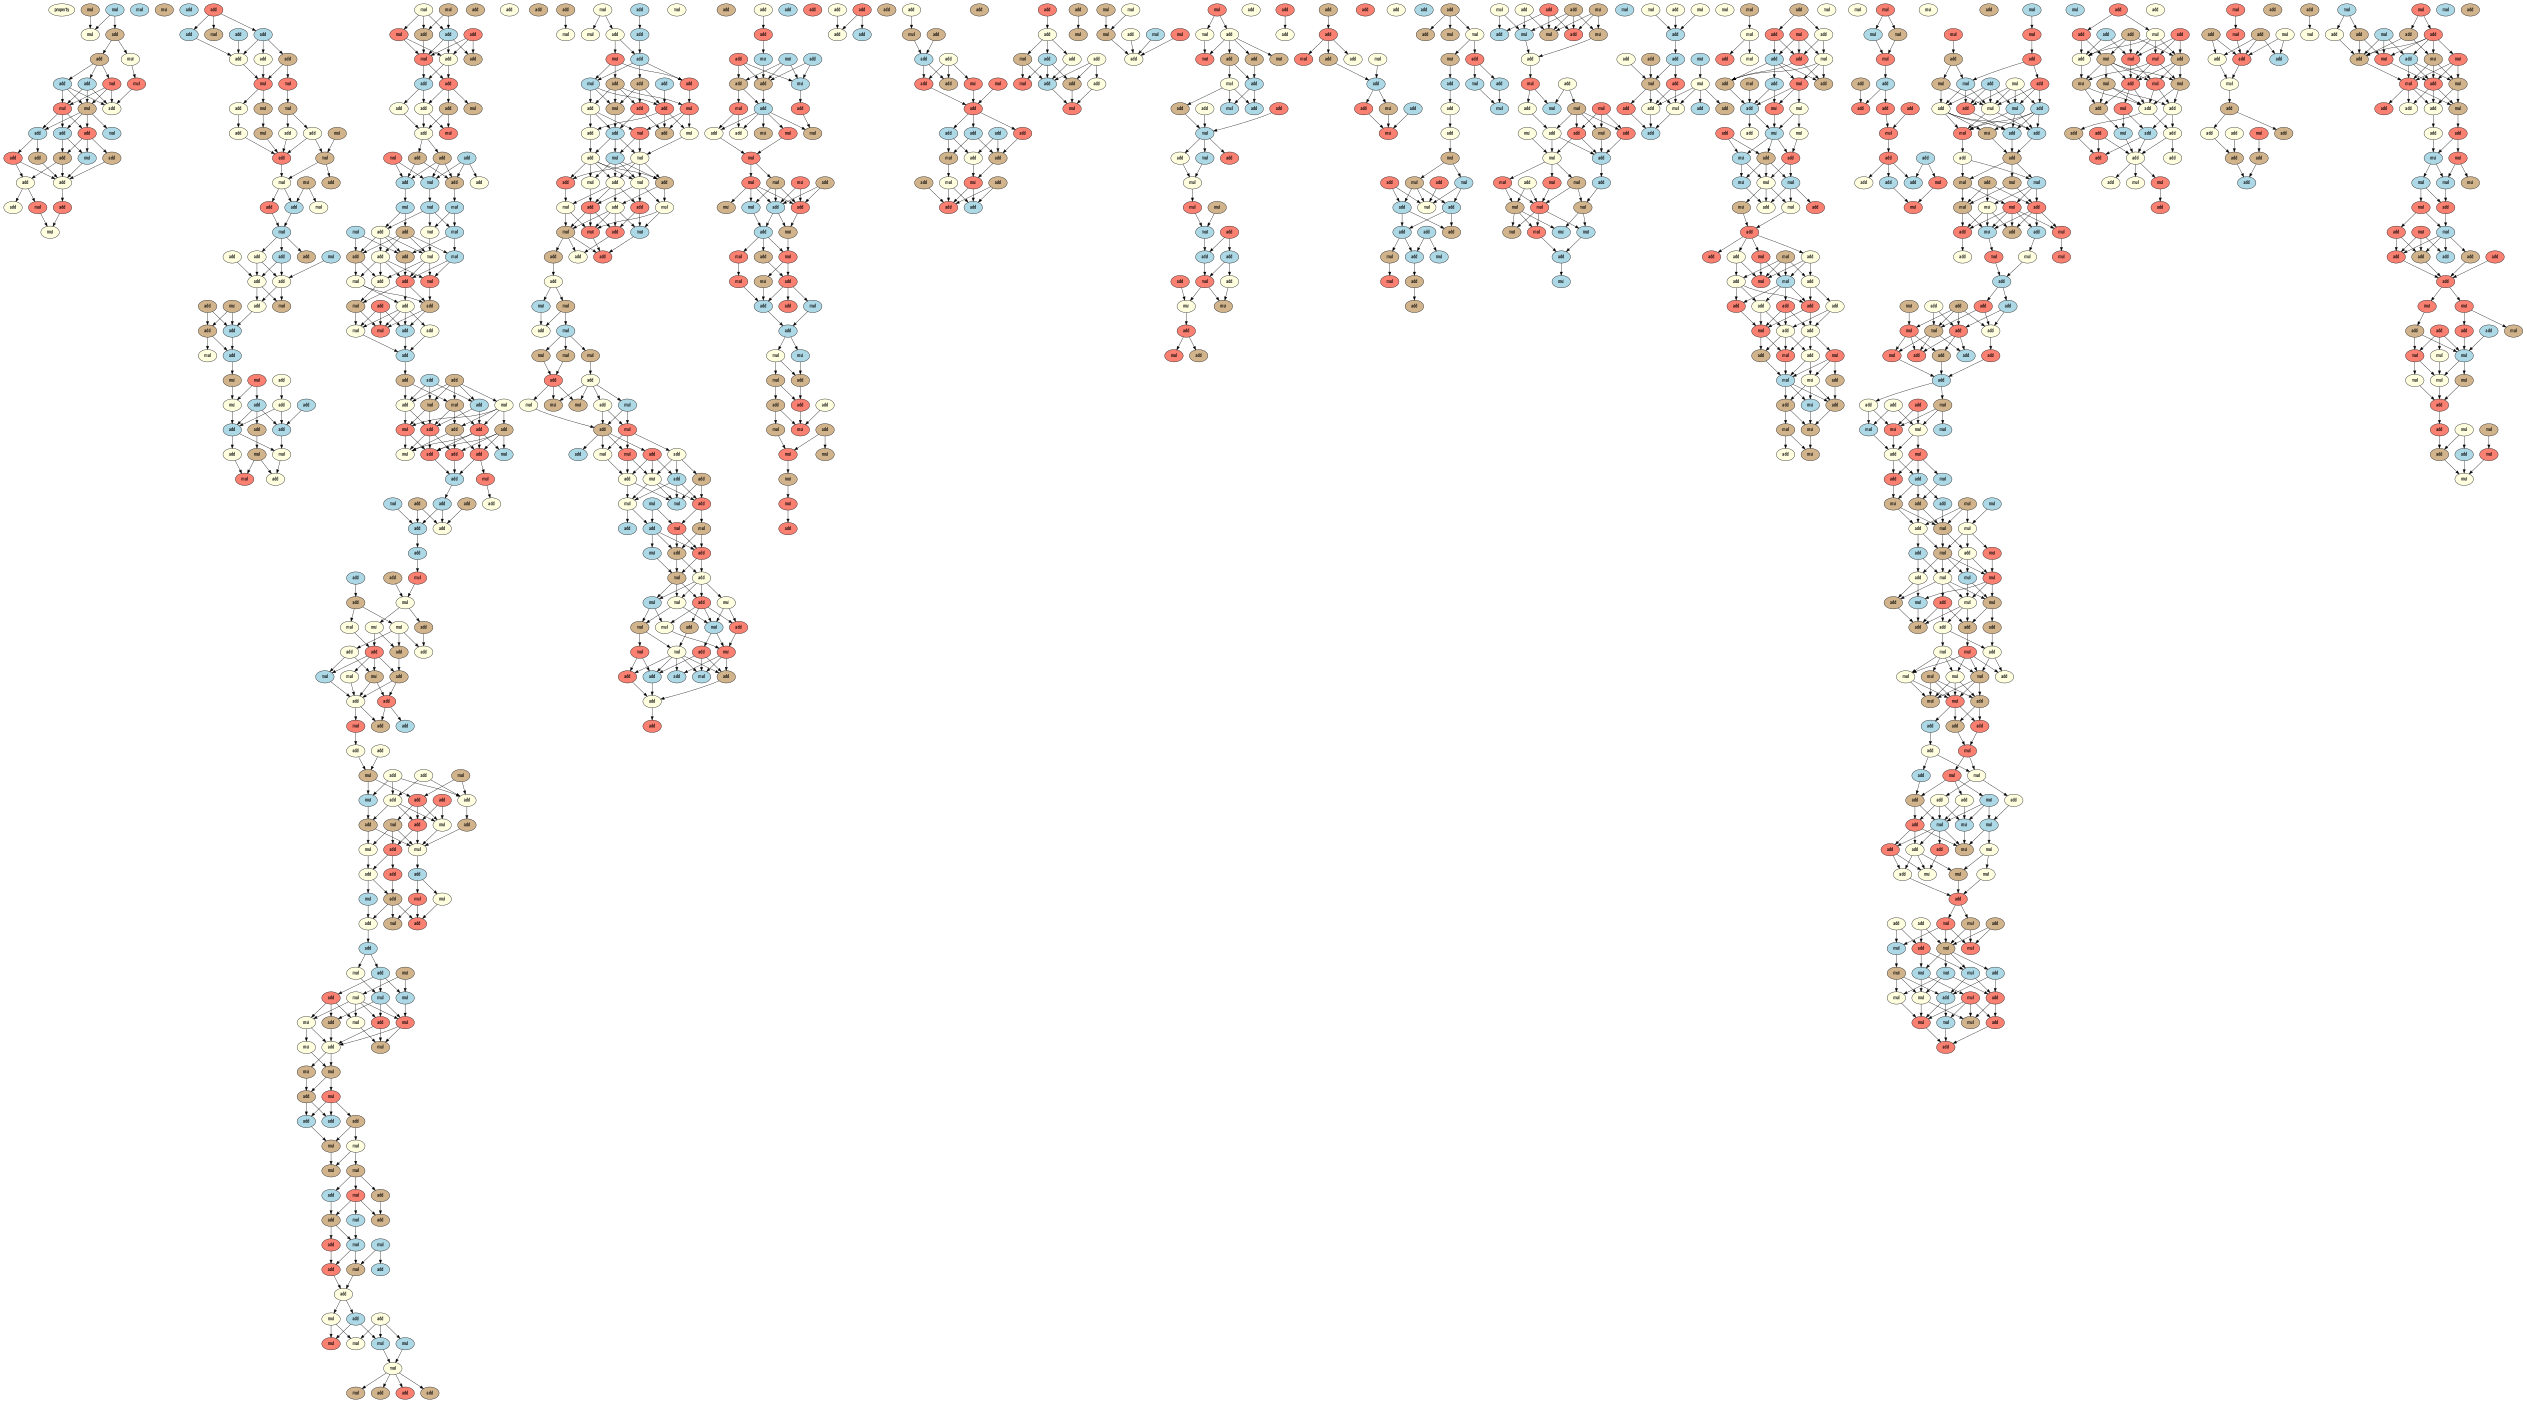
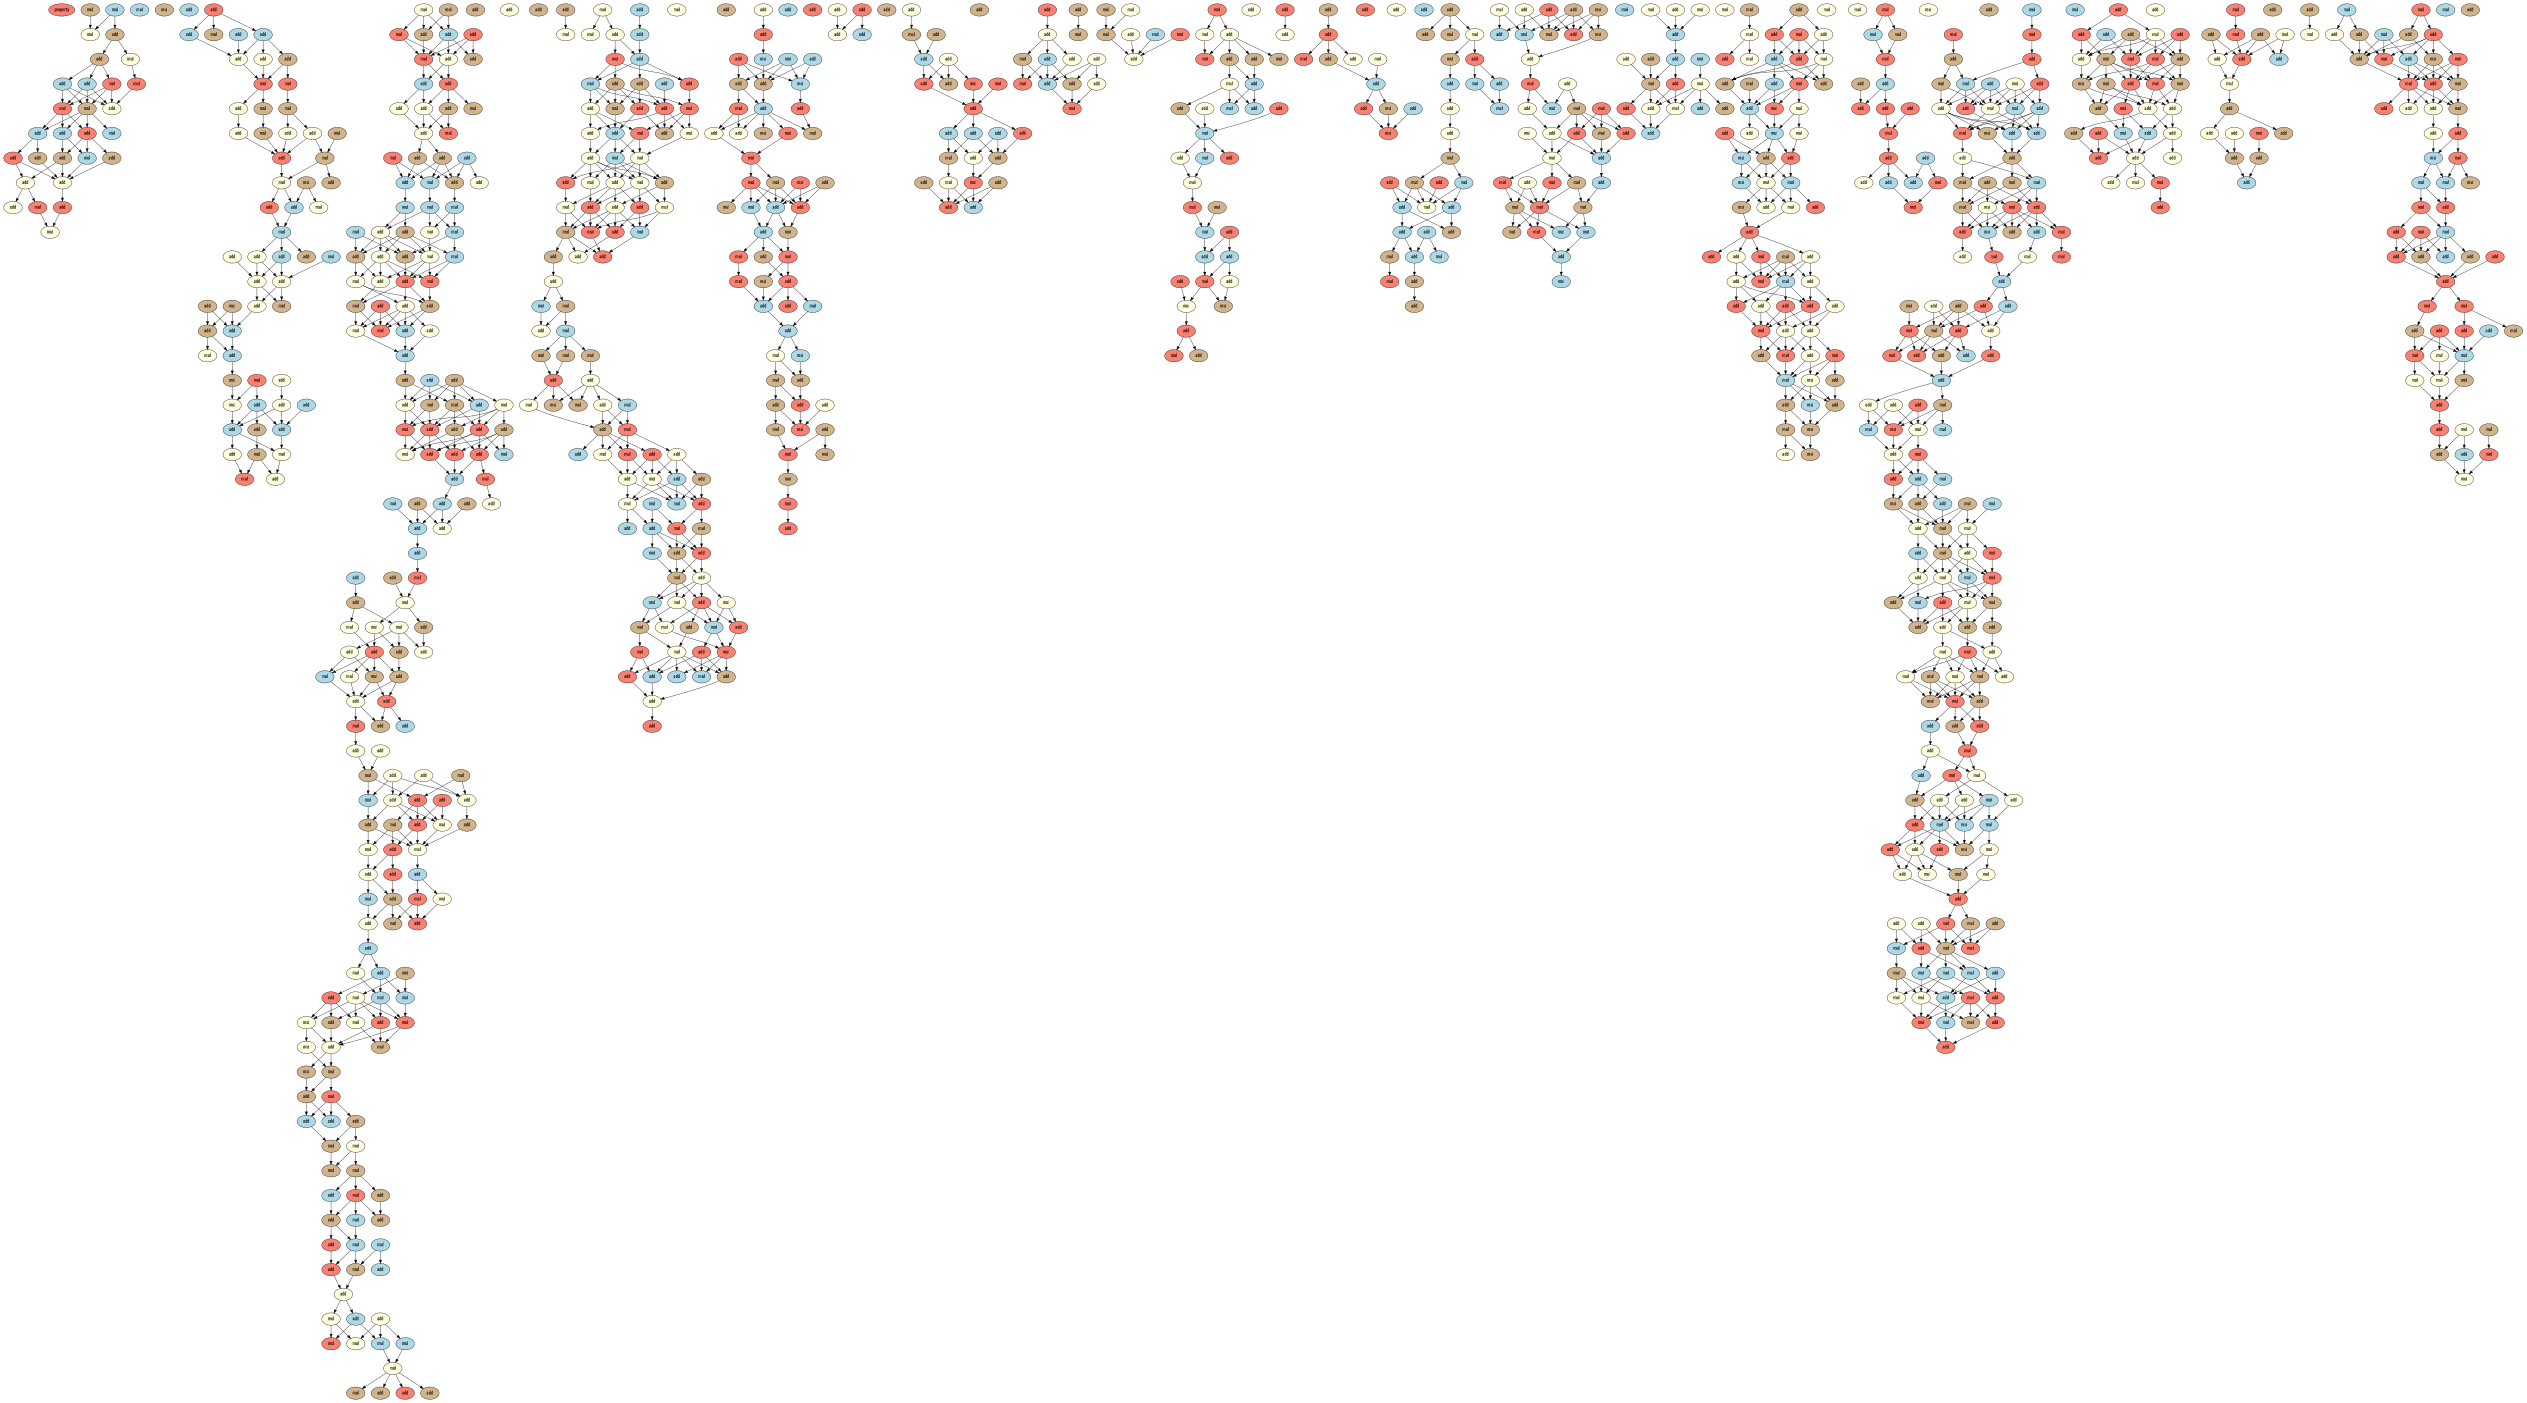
node "property": fillcolor lightyellow -> salmon
